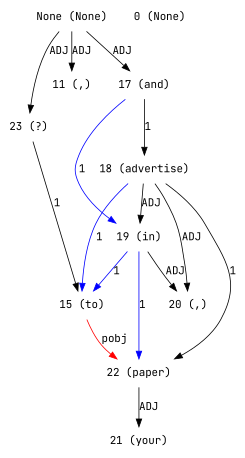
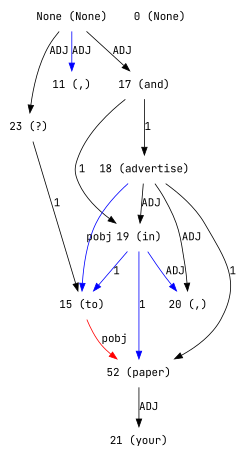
edge "None (None)" -> "11 (,)": color black -> blue
edge "17 (and)" -> "19 (in)": color blue -> black
edge "18 (advertise)" -> "15 (to)": label "1" -> "pobj"
edge "19 (in)" -> "20 (,)": color black -> blue
node "22 (paper)": label "22 (paper)" -> "52 (paper)"
